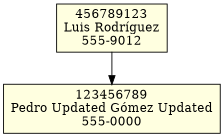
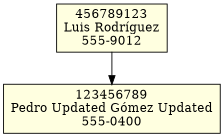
node "123456789": text "555-0000" -> "555-0400"
